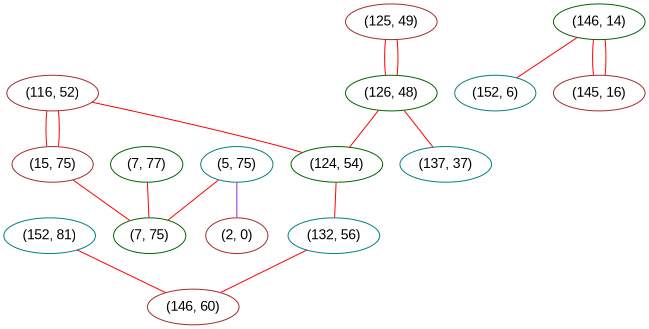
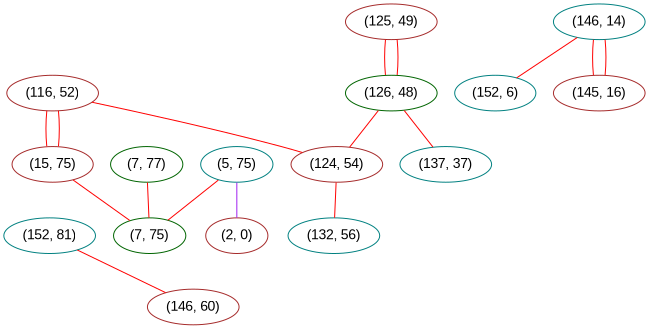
node "(146, 14)": color darkgreen -> teal
node "(124, 54)": color darkgreen -> brown
edge "(132, 56)" -- "(146, 60)": removed
